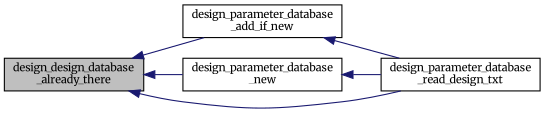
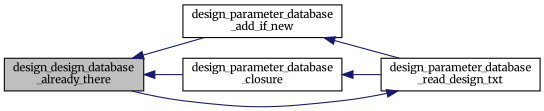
node "design_parameter_database _new": label "design_parameter_database _new" -> "design_parameter_database _closure"
edge "design_parameter_database _read_design_txt" -> "design_design_database _already_there": reversed
